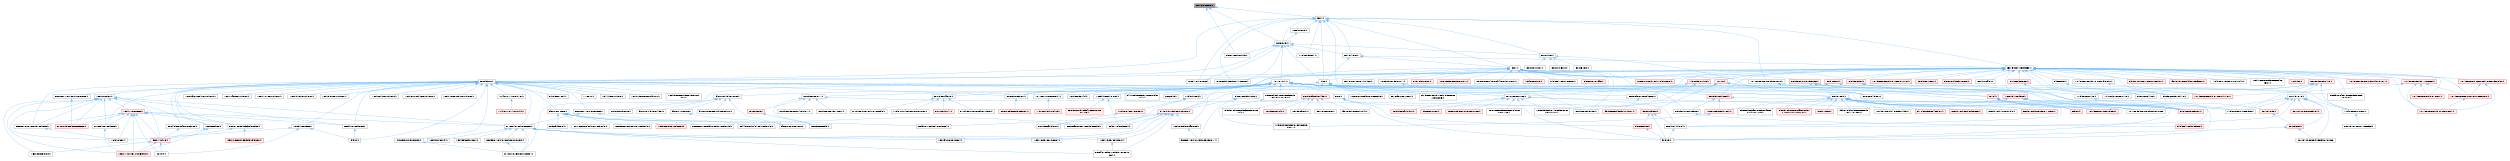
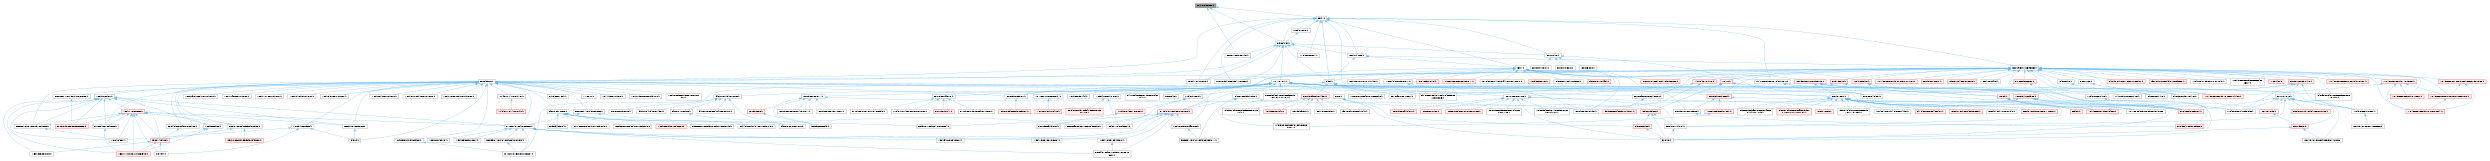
node "MovieSceneEntitySystemGraphs.h": label "MovieSceneEntitySystemGraphs.h" -> "Resource.h"
node "SoundWaveProcedural.h": label "SoundWaveProcedural.h" -> "BackgroundModelingCompute.h"
